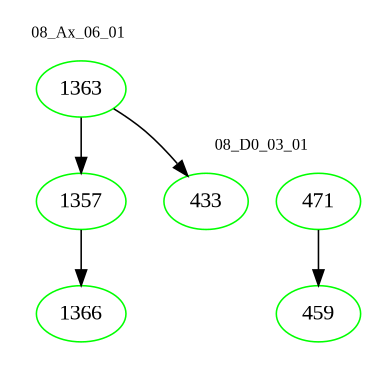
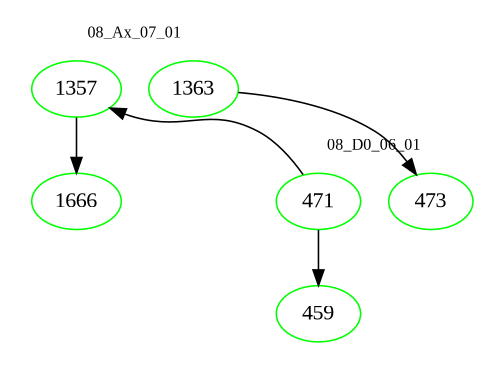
cluster "08_Ax_06_01": label "08_Ax_06_01" -> "08_Ax_07_01"
edge "1363" -> "1357": now "471" -> "1357"
cluster "08_D0_03_01": label "08_D0_03_01" -> "08_D0_06_01"
node "433": label "433" -> "473"
node "1366": label "1366" -> "1666"
